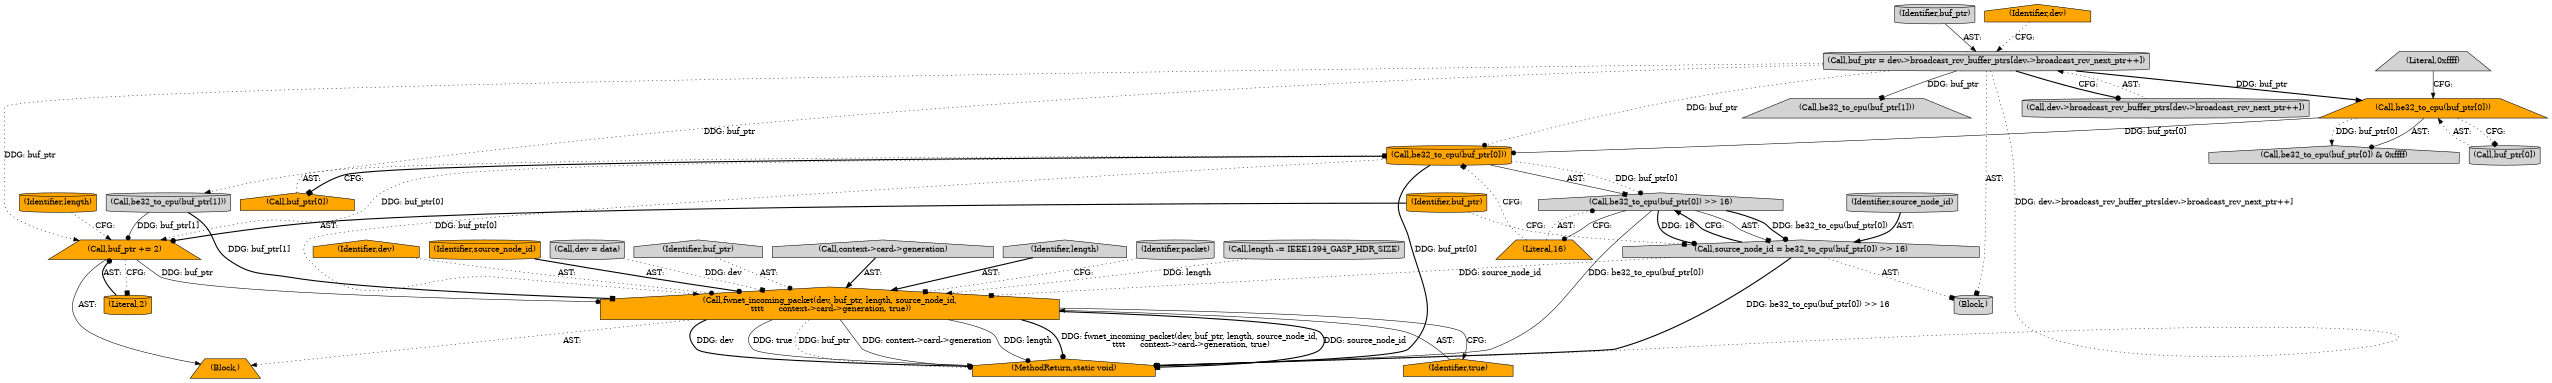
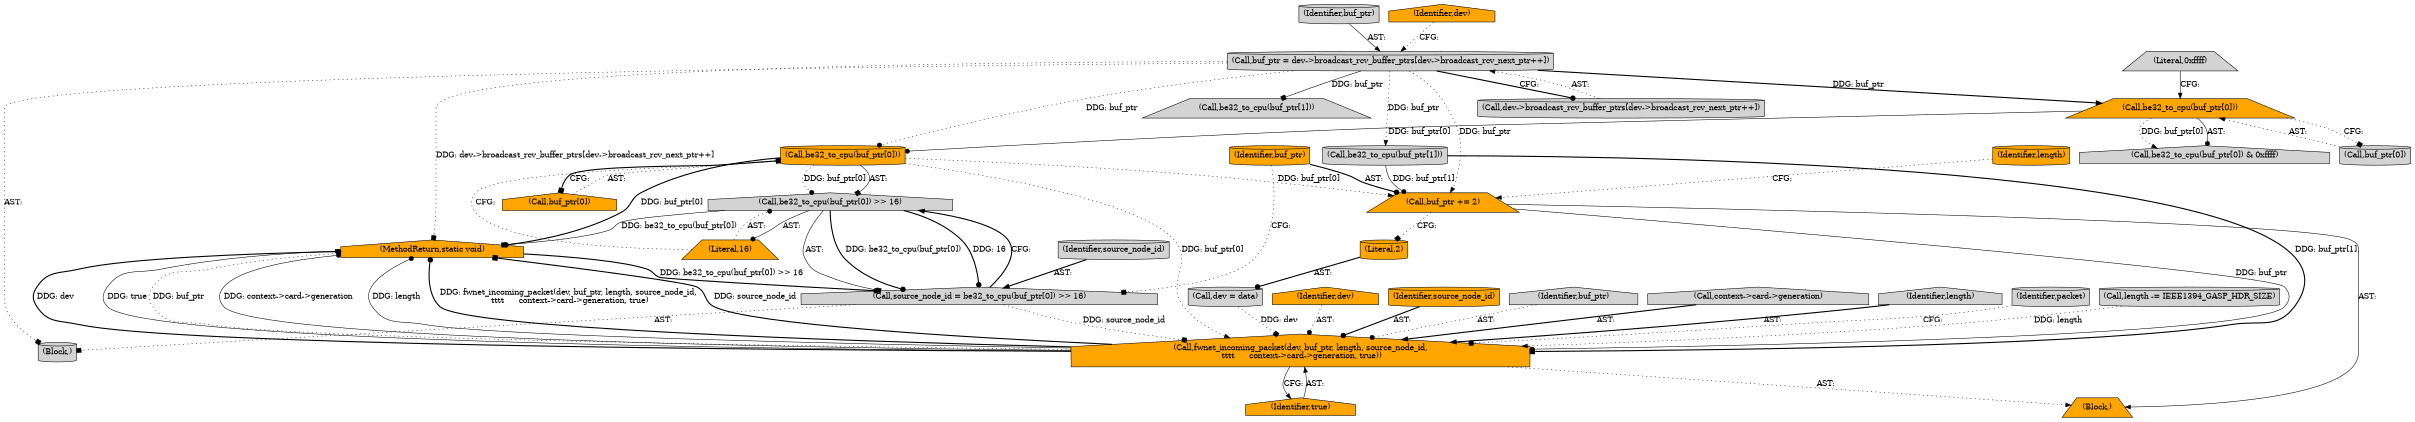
edge "(Call,be32_to_cpu(buf_ptr[0]) >> 16)" -> "(Literal,16)": label "CFG: " -> "AST: "
edge "(Literal,2)" -> "(Call,buf_ptr += 2)": now "(Literal,2)" -> "(Call,dev = data)"
edge "(Call,source_node_id = be32_to_cpu(buf_ptr[0]) >> 16)" -> "(MethodReturn,static void)": reversed
